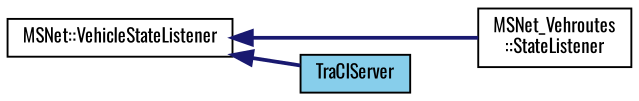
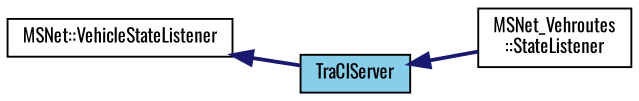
edge "MSNet_Vehroutes ::StateListener" -> "MSNet::VehicleStateListener": now "MSNet_Vehroutes ::StateListener" -> "TraCIServer"
